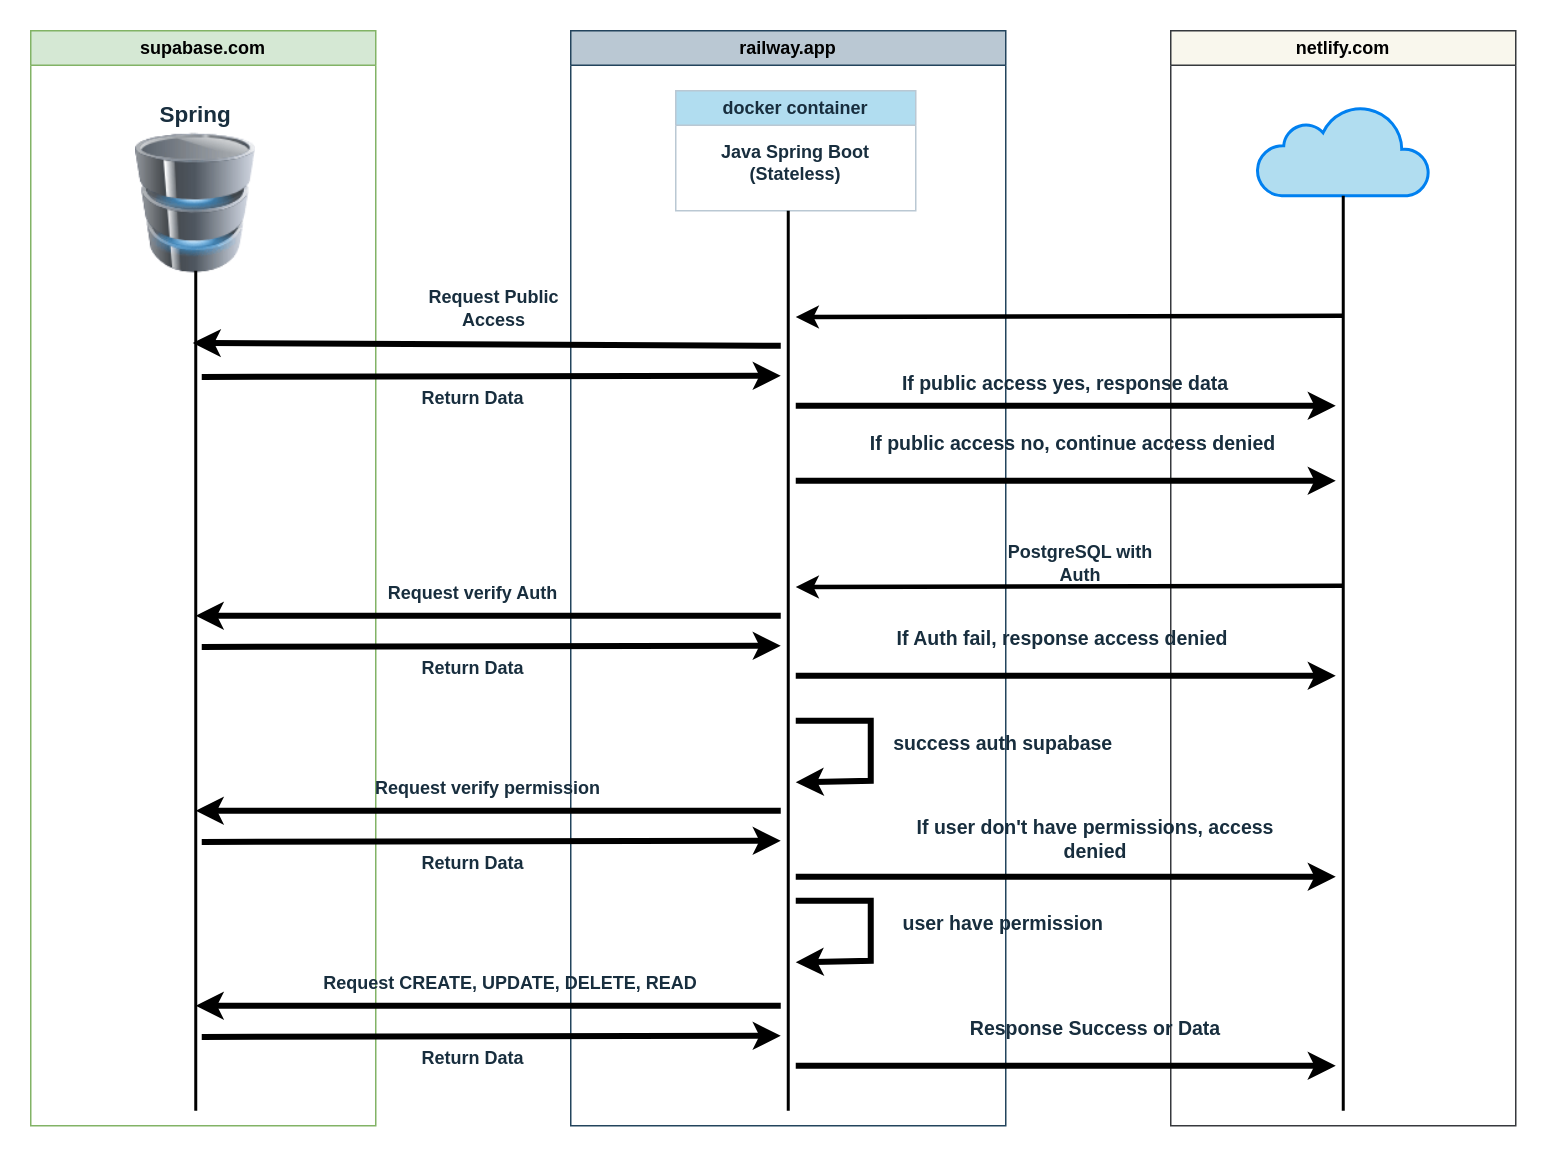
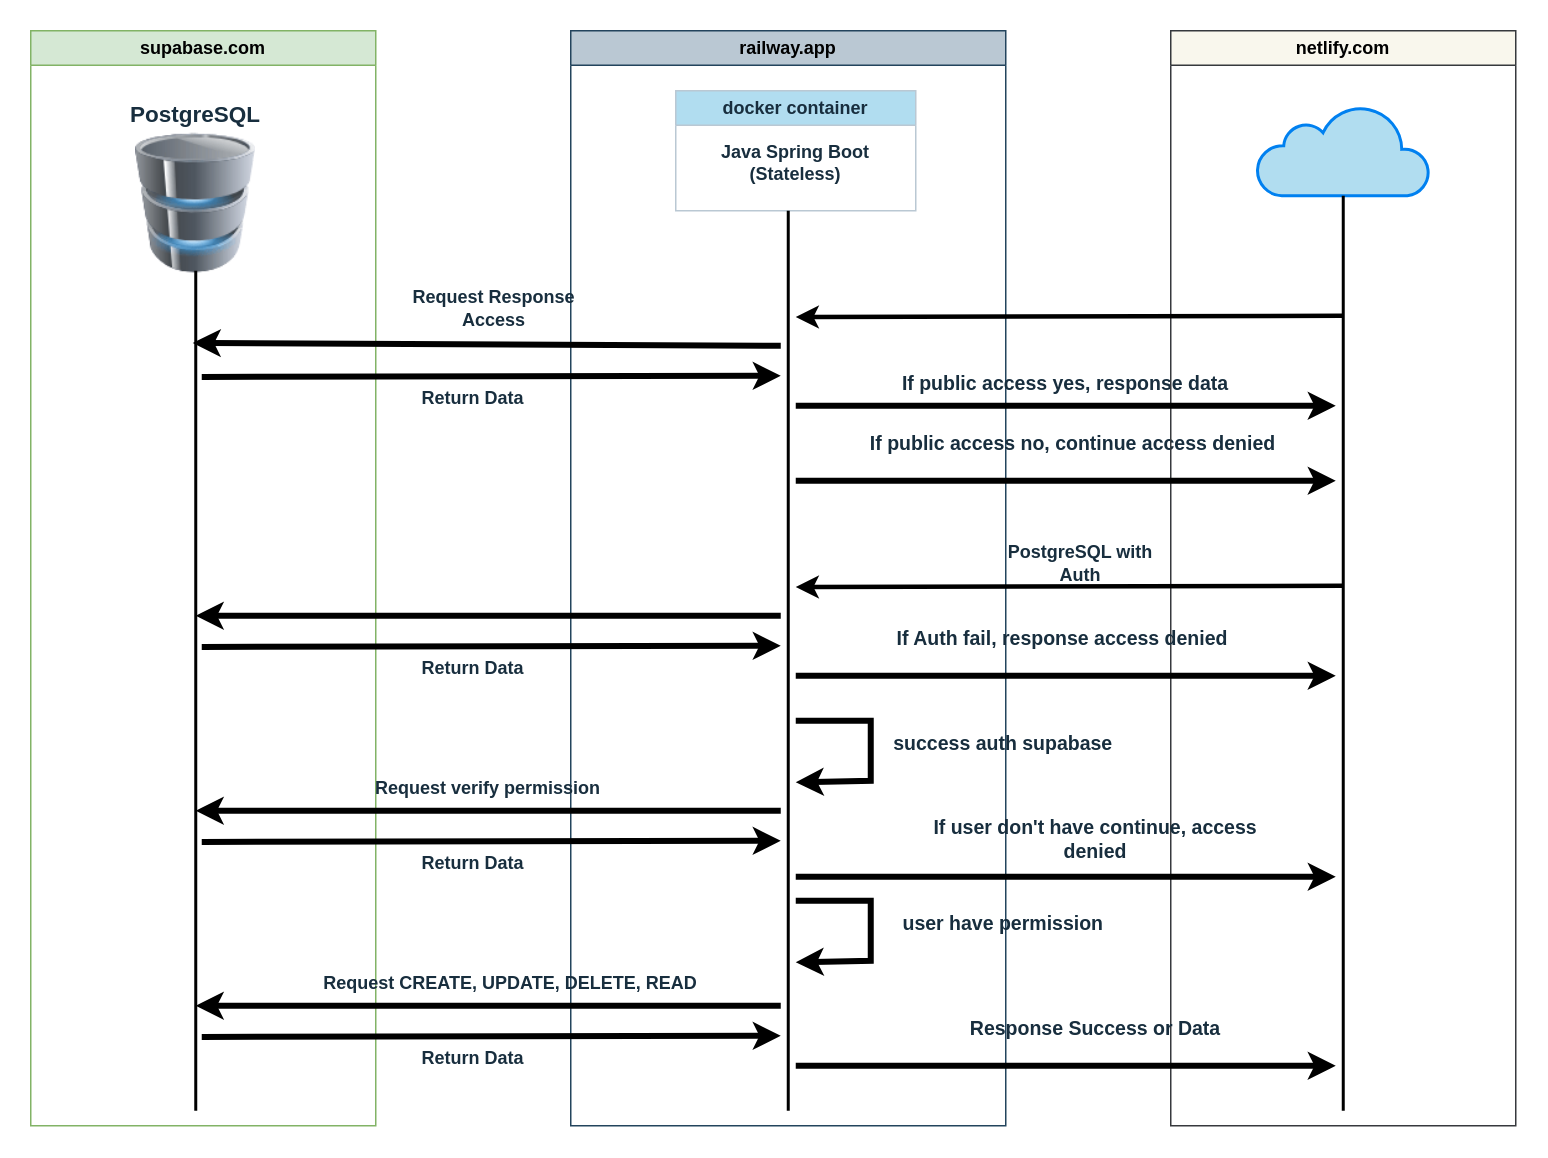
node "Spring": label "Spring" -> "PostgreSQL"
node "Request Public Access": label "Request Public Access" -> "Request Response Access"
node "Request verify Auth": removed
node "If user don't have permissions, access denied": label "If user don't have permissions, access denied" -> "If user don't have continue, access denied"
